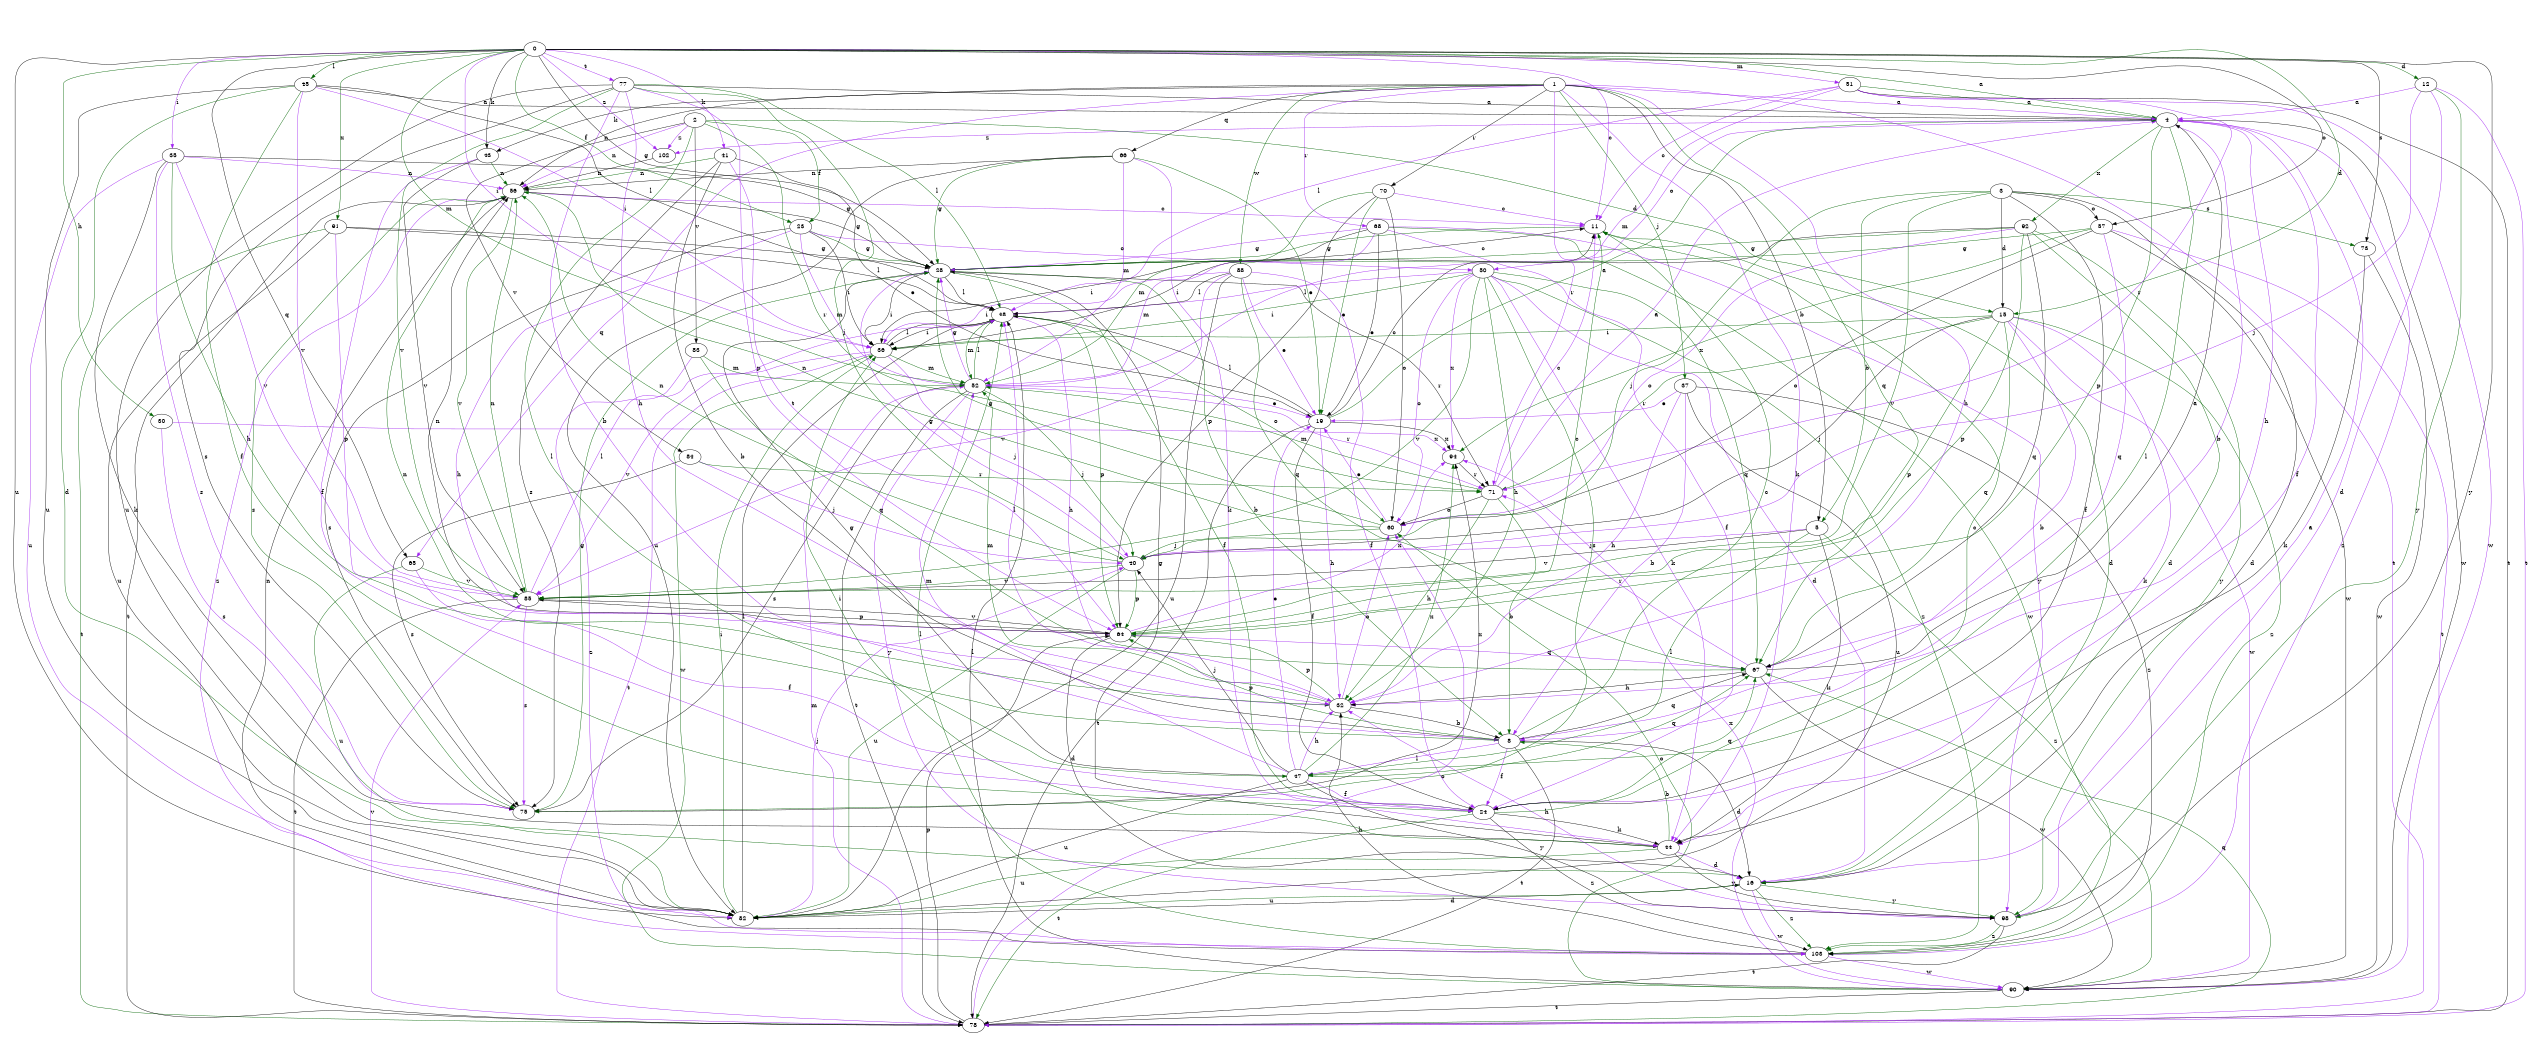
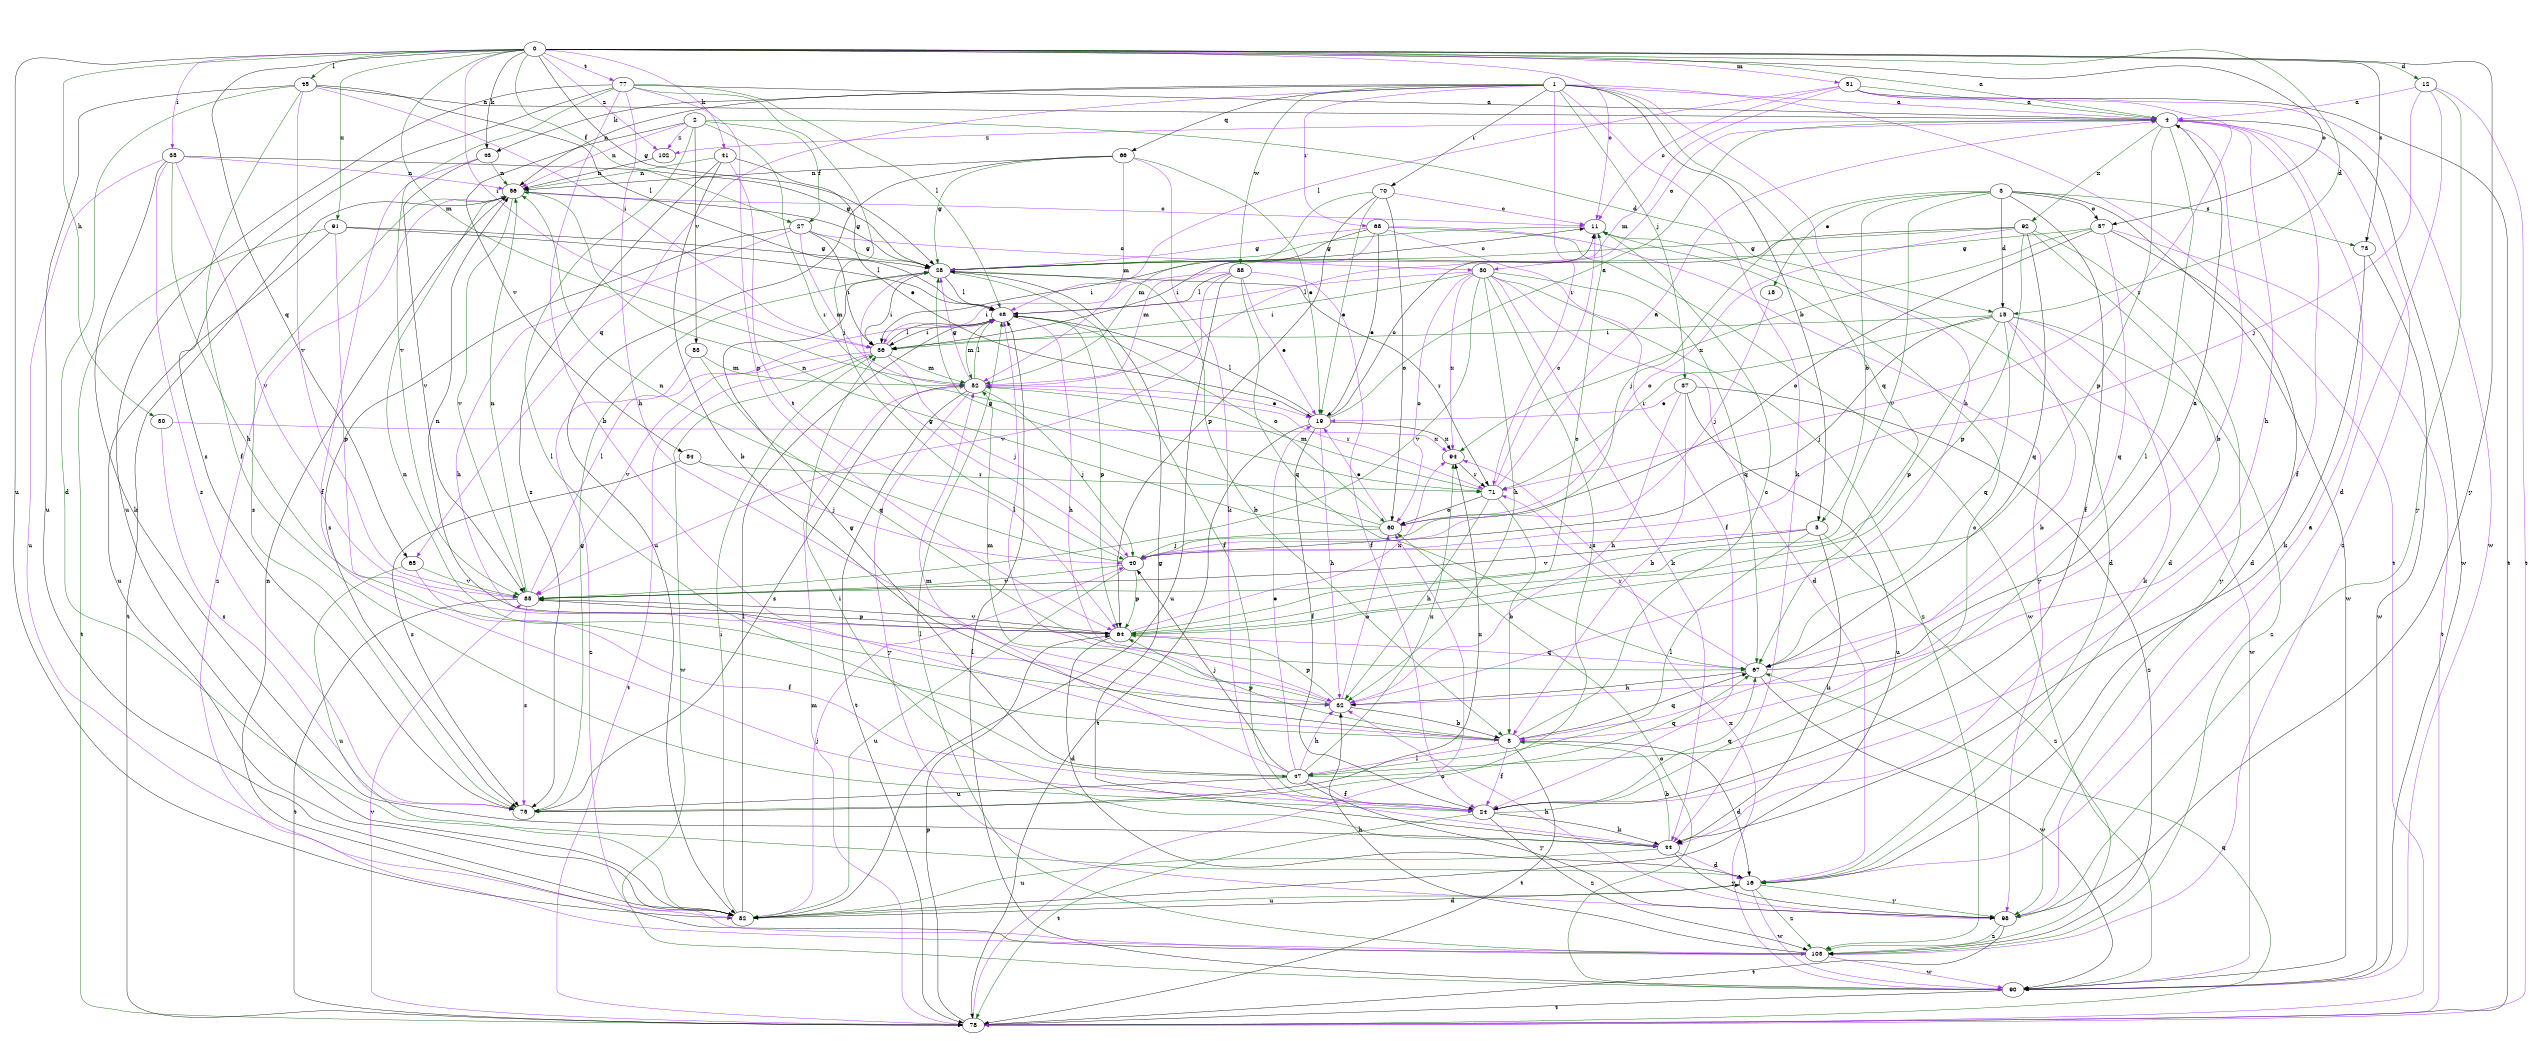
node "23": label "23" -> "27"
node "18": added
edge "47" -> "82": now "47" -> "75"
